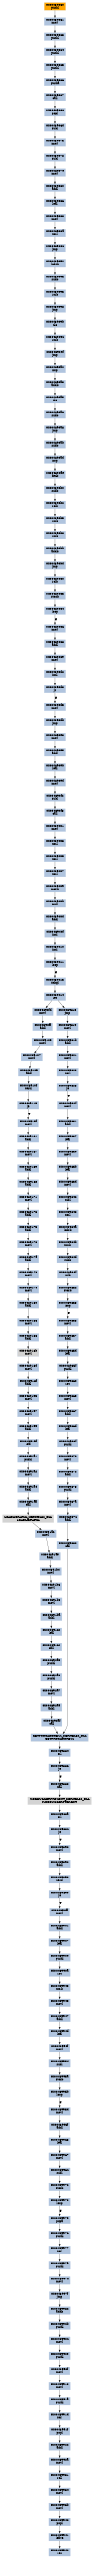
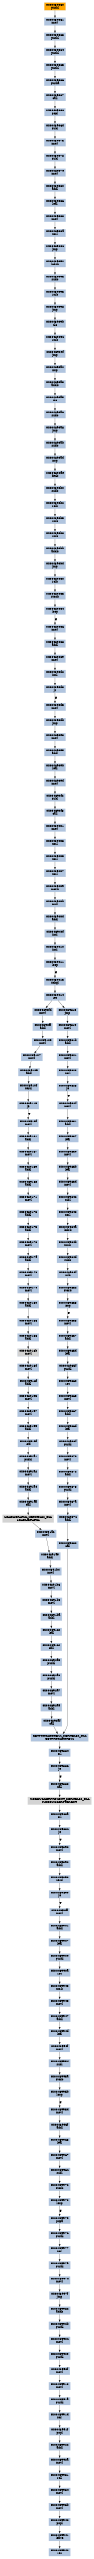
edge "0x00489171 movl" -> "0x00489173 addl": removed
